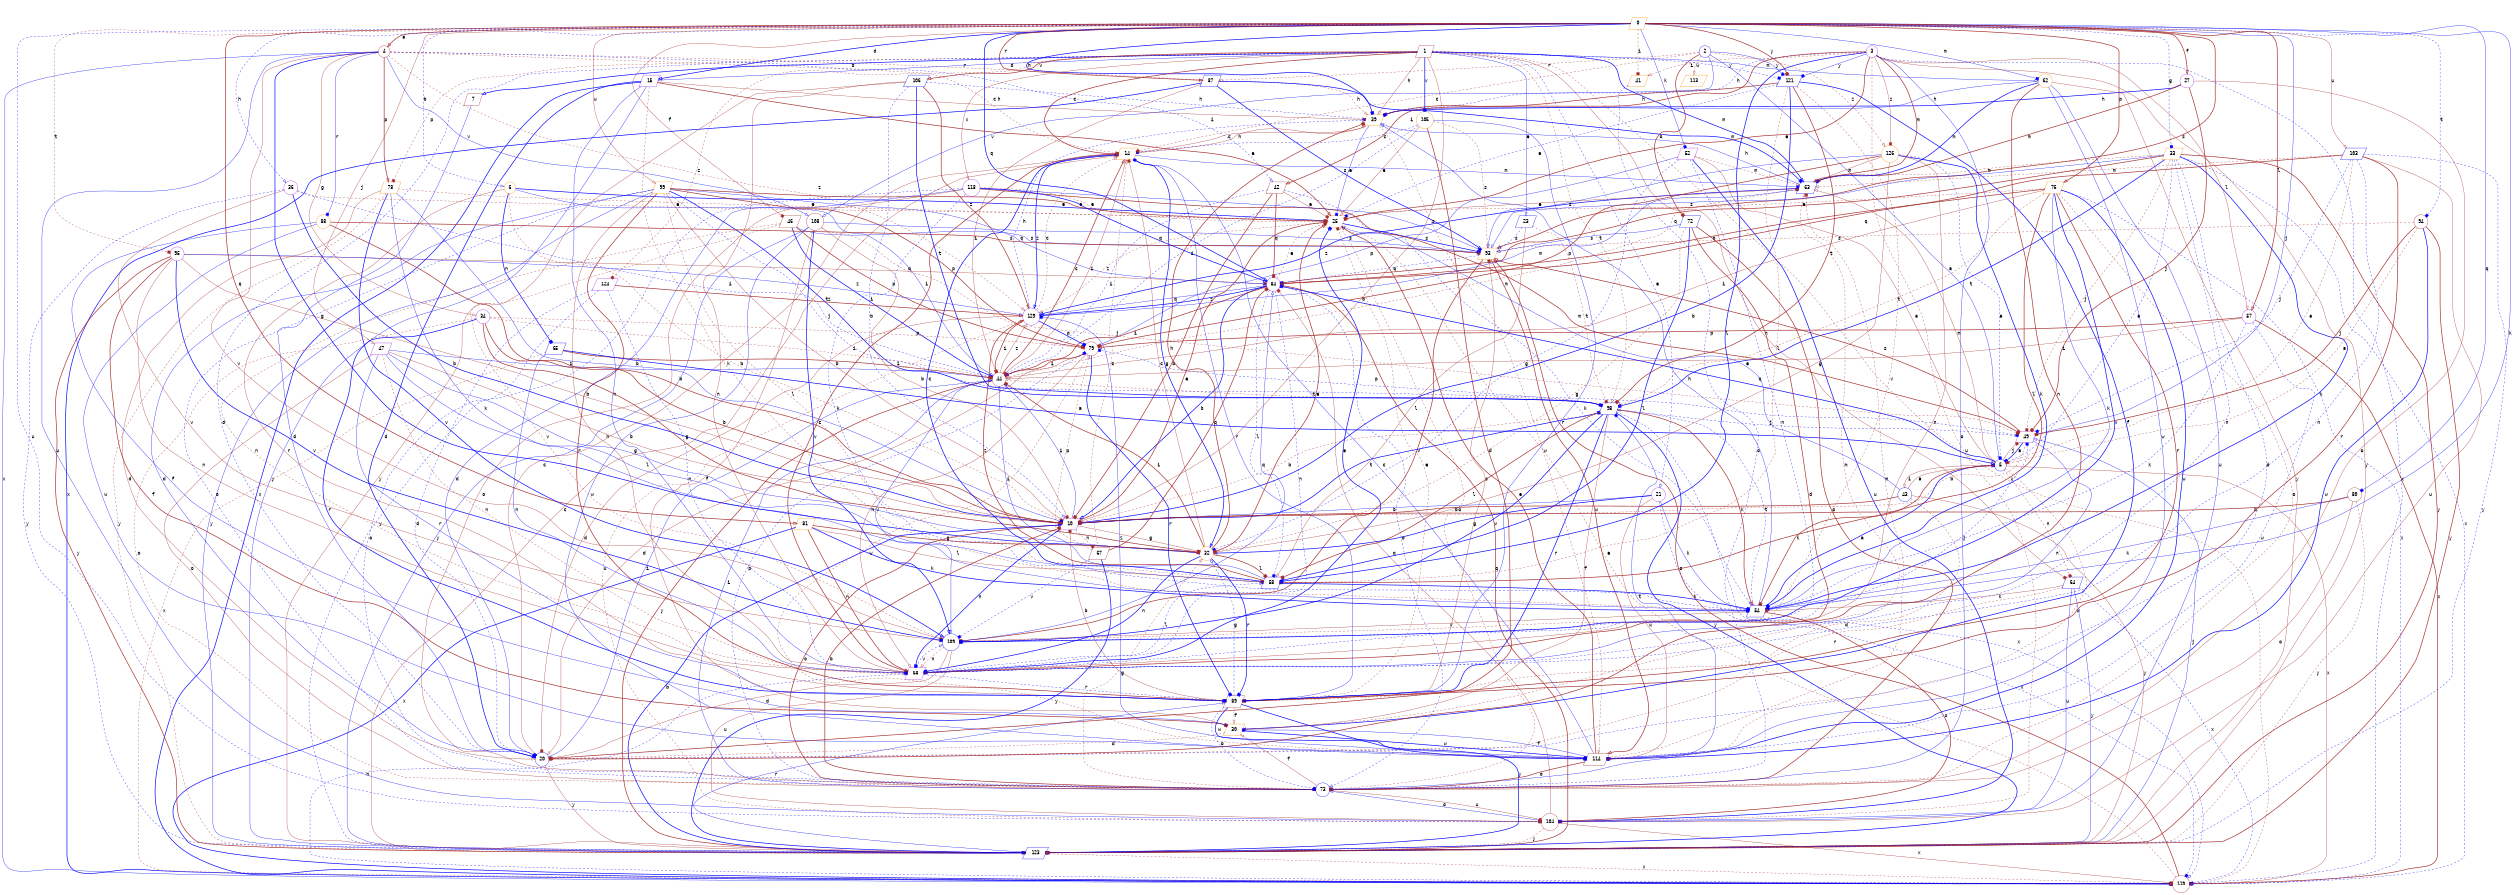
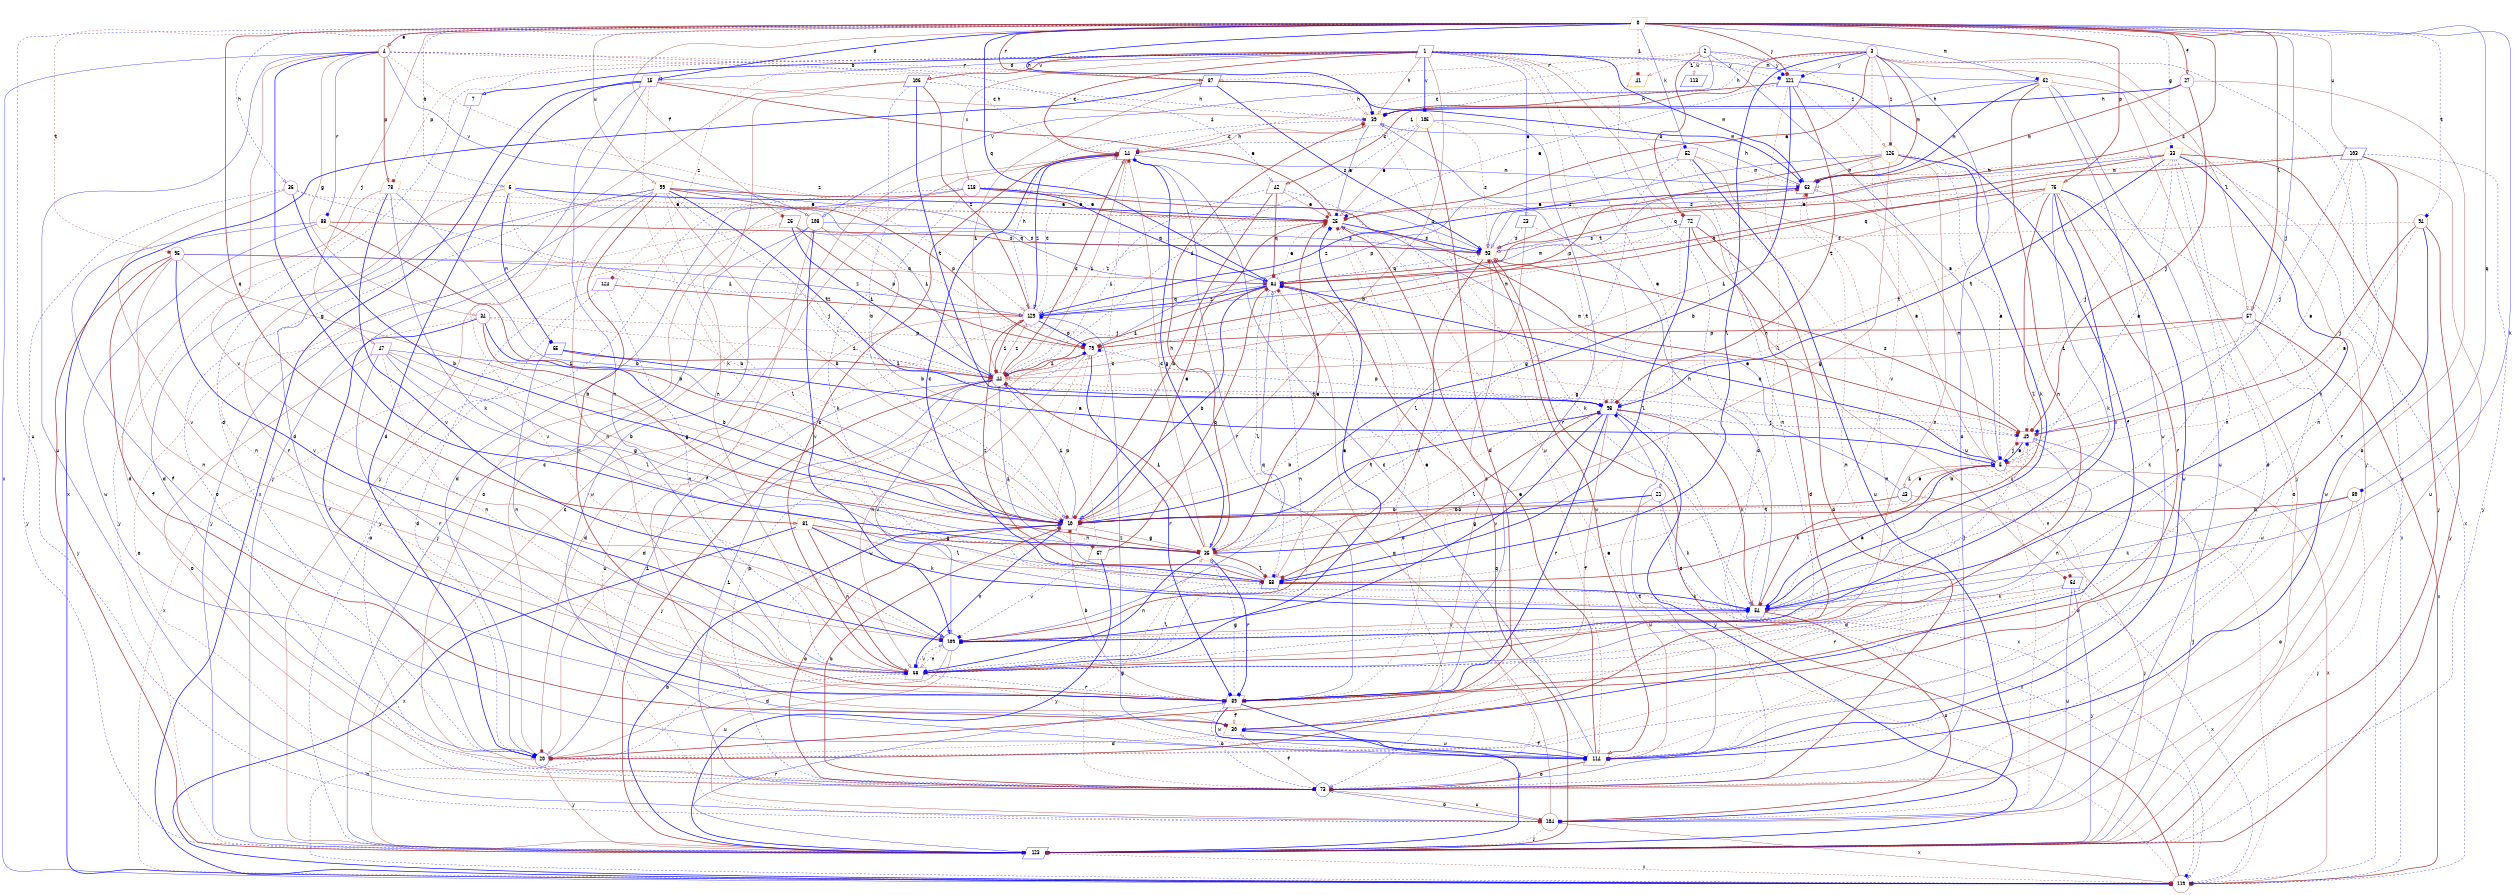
node "113": color darkorange -> blue
node "14": color darkorange -> blue
node "46": label "46" -> "26"
edge "34" -> "10": color brown -> blue
node "32": label "32" -> "35"
edge "68" -> "89": arrowhead box -> onormal
